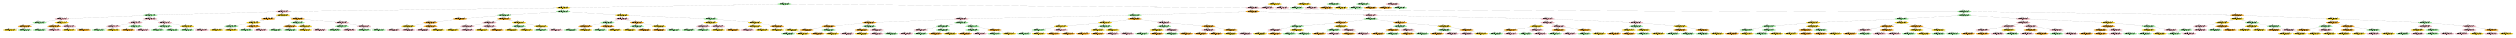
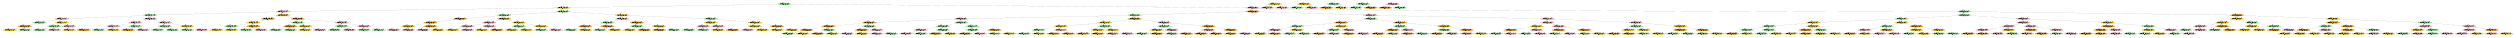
node "Node{data=[1469, 1469]}": fillcolor orange -> palegreen
node "Node{data=[9276, 9276]}": fillcolor orange -> palegreen
node "Node{data=[9275, 9275]}": fillcolor palegreen -> gold
